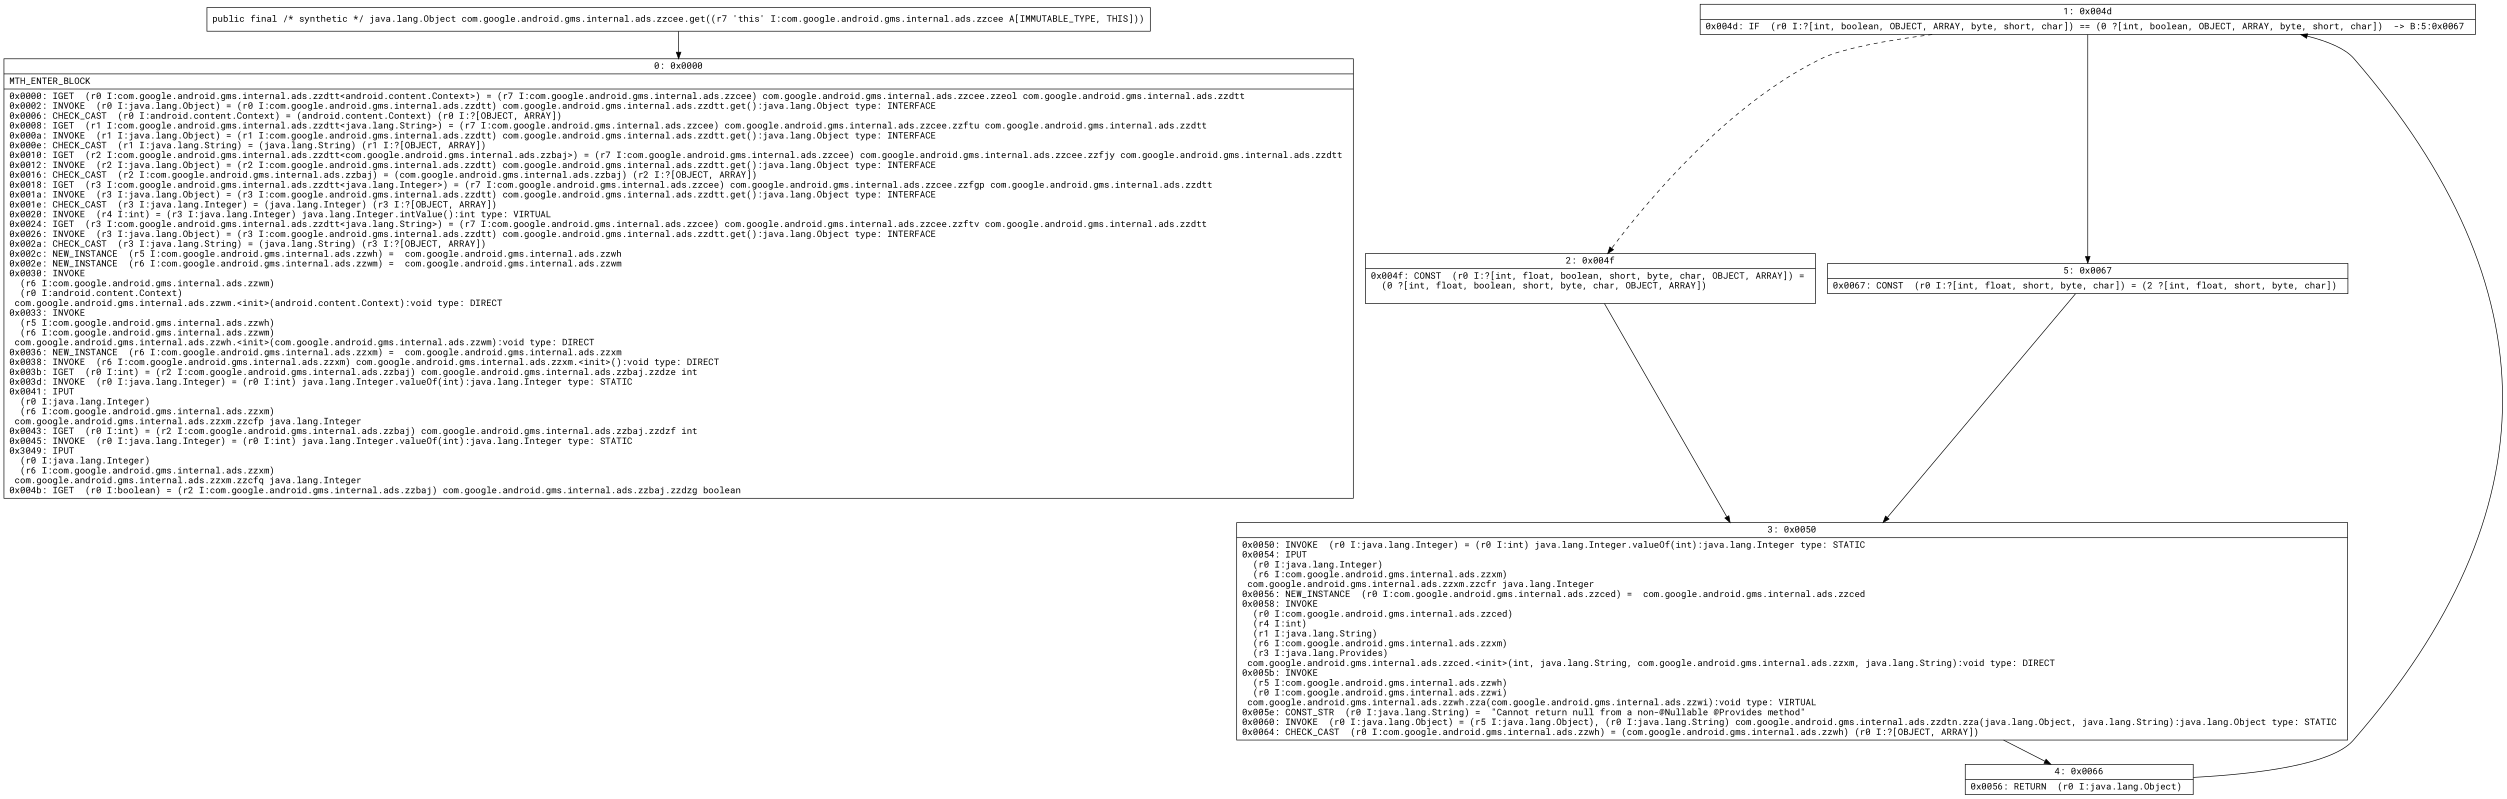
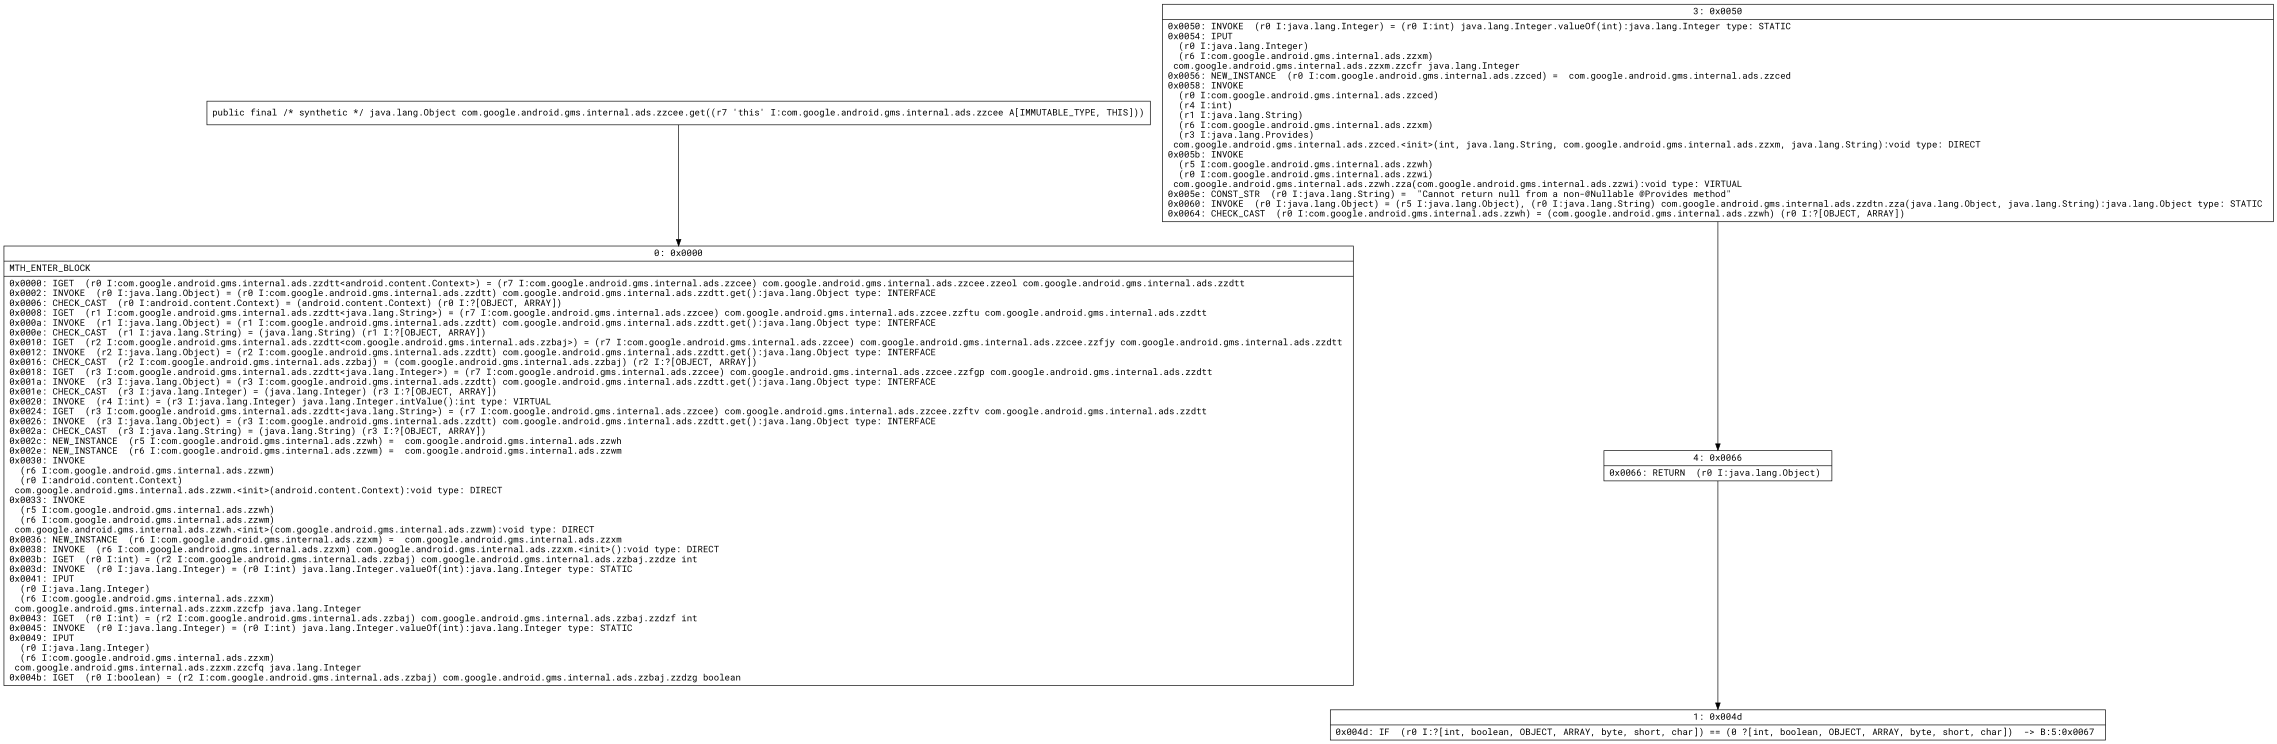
node "2: 0x004f": removed
node "5: 0x0067": removed
node "0: 0x0000": text "0x3049: IPUT" -> "0x0049: IPUT"
node "4: 0x0066": text "0x0056: RETURN  (r0 I:java.lang.Object)" -> "0x0066: RETURN  (r0 I:java.lang.Object)"
